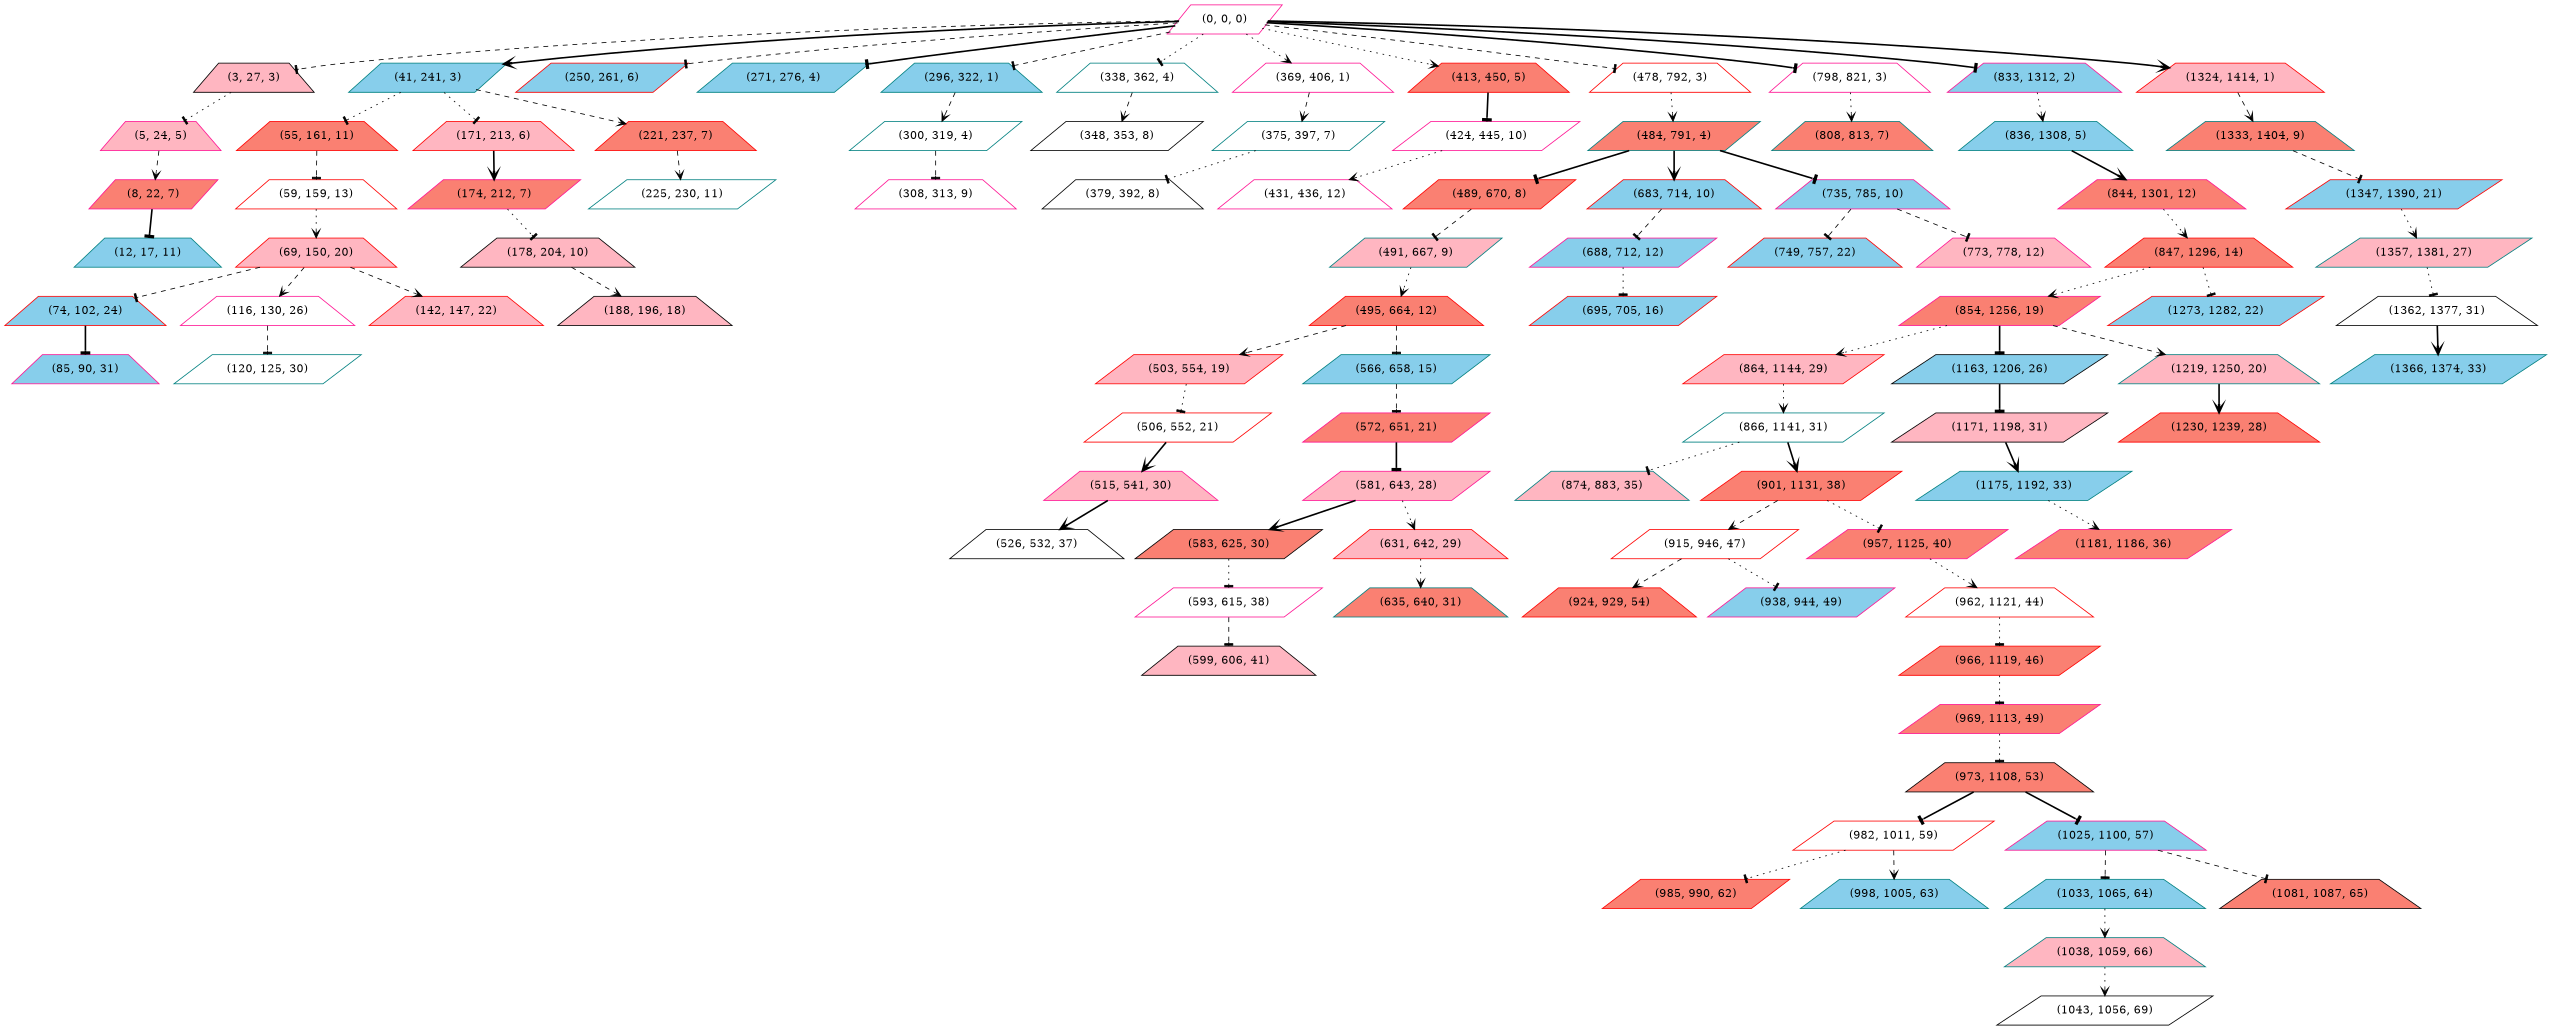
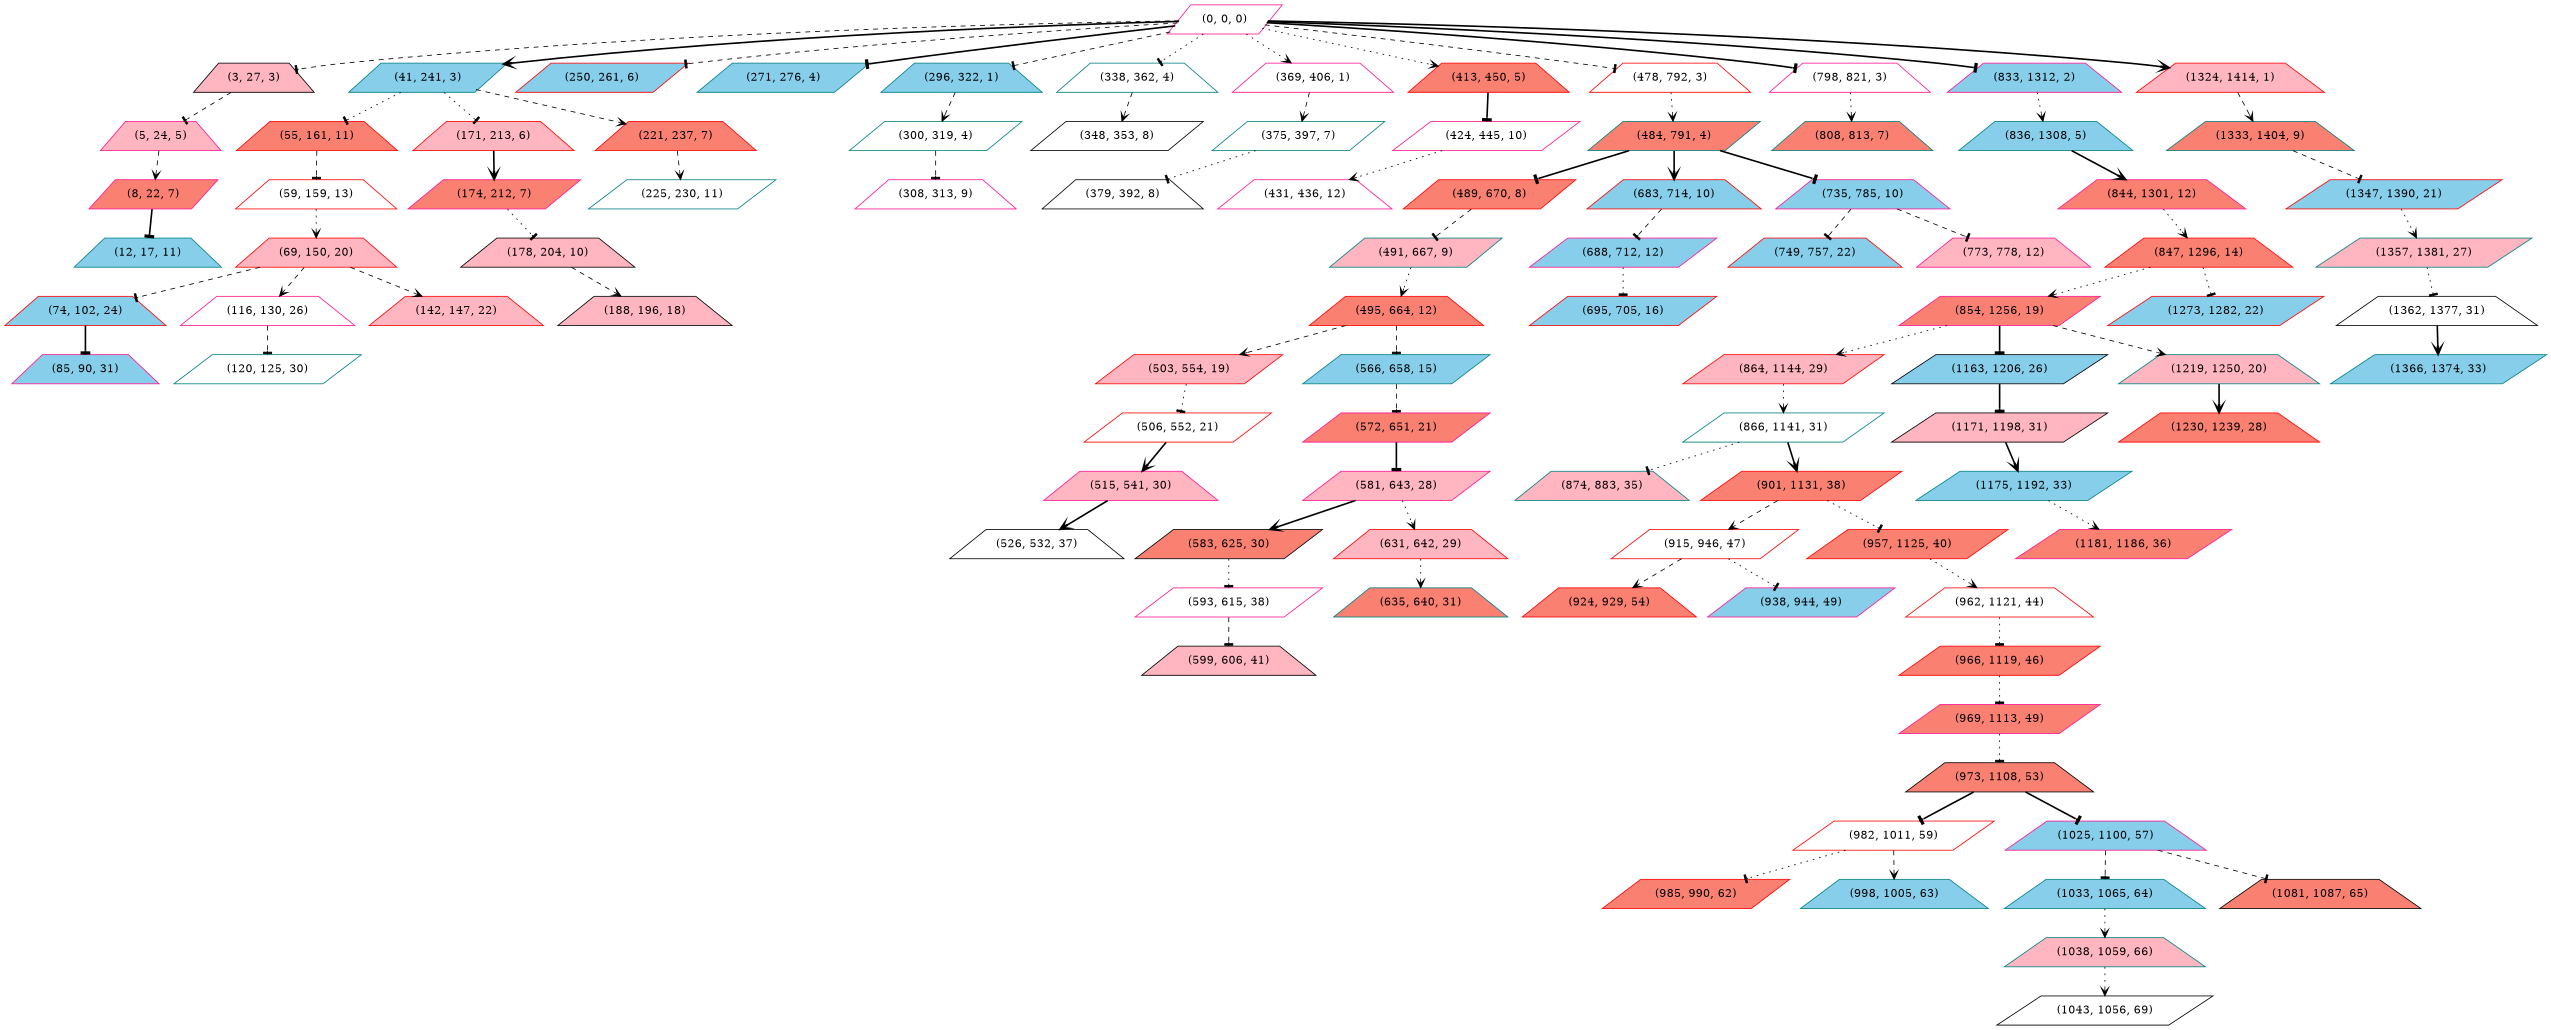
edge "(3, 27, 3)" -> "(5, 24, 5)": style dotted -> dashed
node "(957, 1125, 40)": color deeppink -> red
